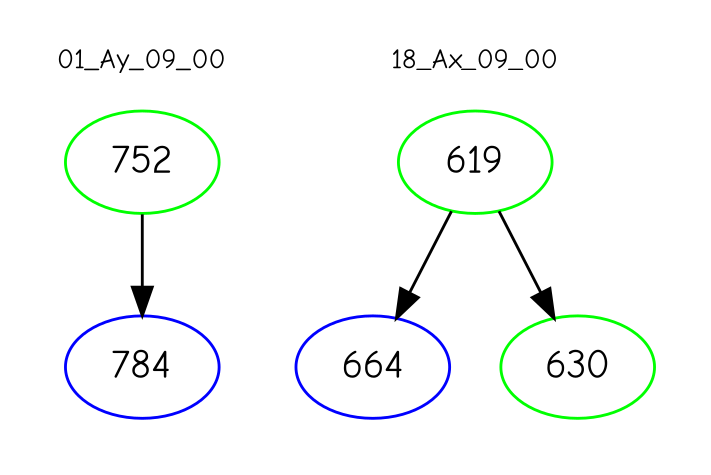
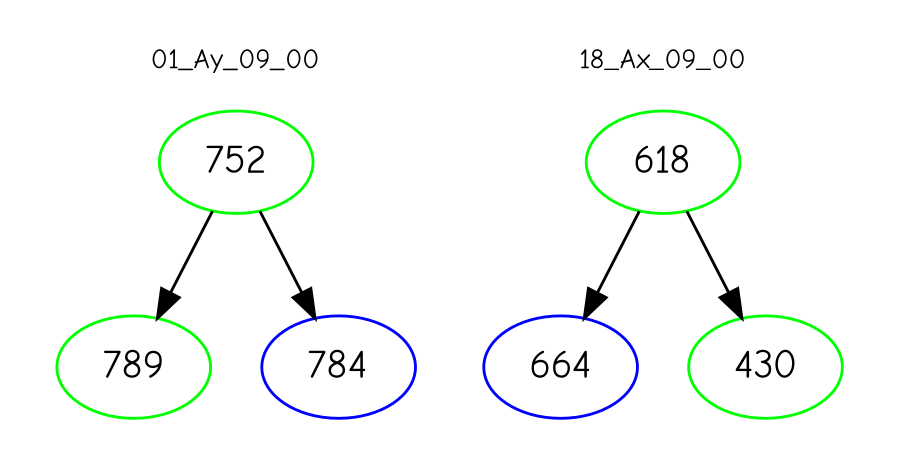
node "619": label "619" -> "618"
node "789": added
node "630": label "630" -> "430"
